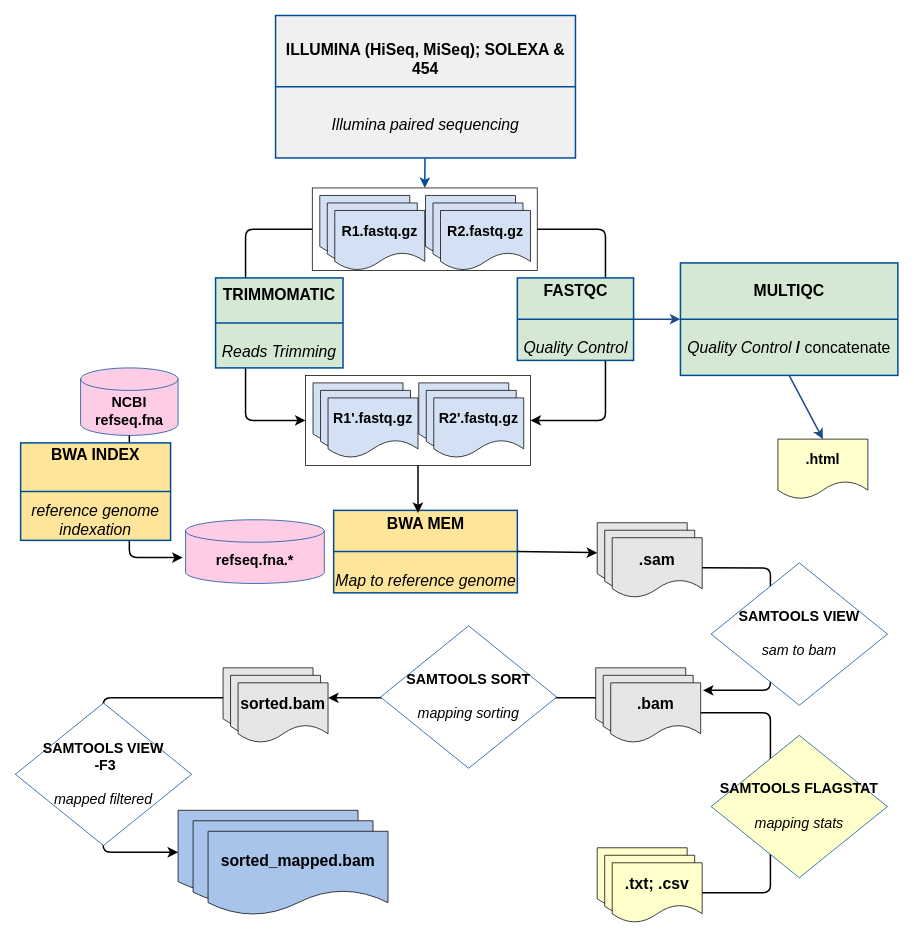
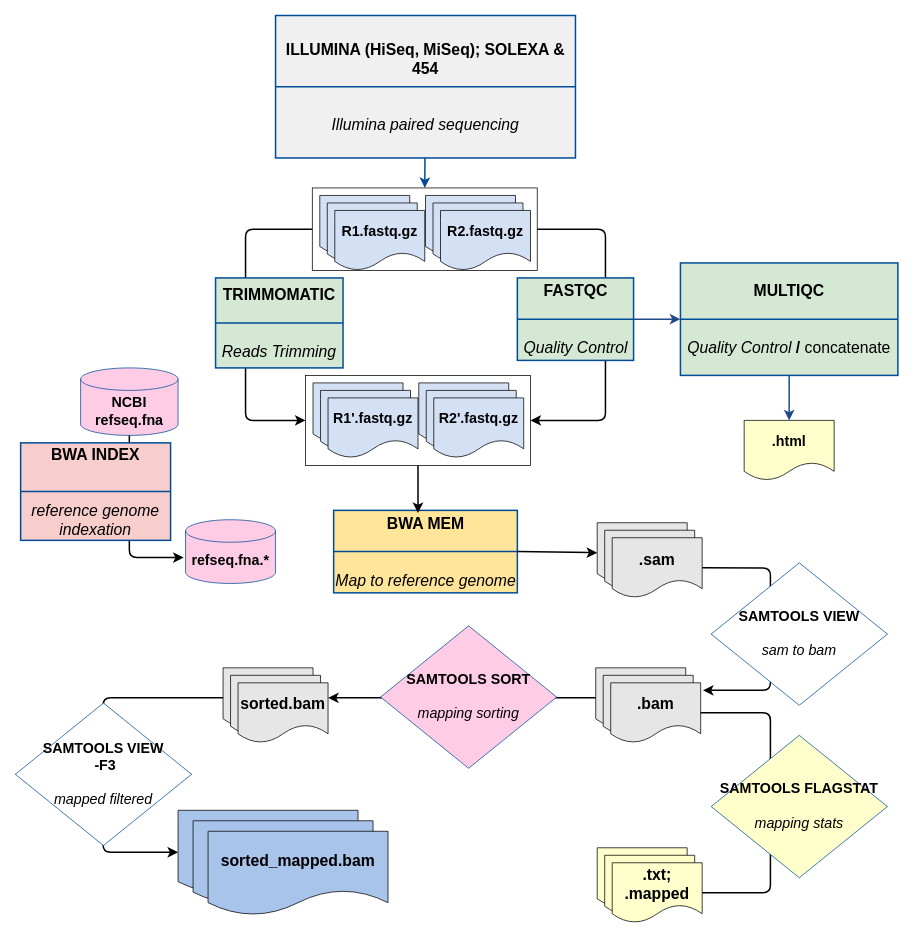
node ".html": moved (823, 469) -> (789, 450)
node "BWA INDEX reference genome indexation": fillcolor #ffe599 -> #f8cecc
node "refseq.fna.*": size 139x64 -> 90x64
node "SAMTOOLS SORT mapping sorting": fillcolor #ffffff -> #ffcce6
node ".txt; .csv": label ".txt; .csv" -> ".txt; .mapped"
